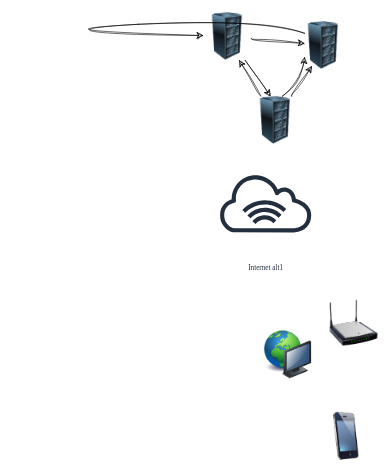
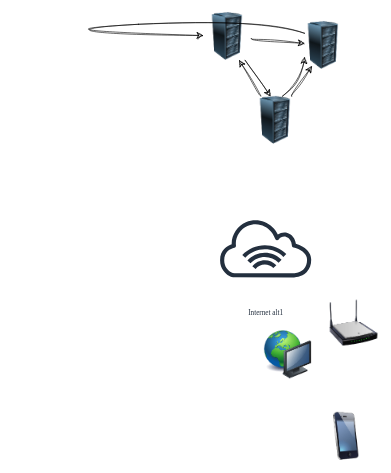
node "Internet alt1": moved (266, 203) -> (266, 248)
